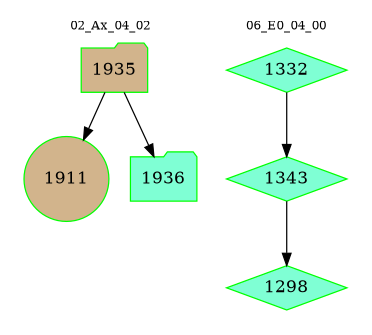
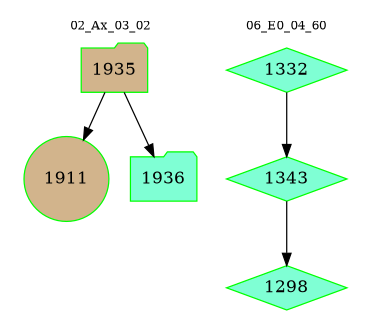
cluster "02_Ax_04_02": label "02_Ax_04_02" -> "02_Ax_03_02"
cluster "06_E0_04_00": label "06_E0_04_00" -> "06_E0_04_60"
